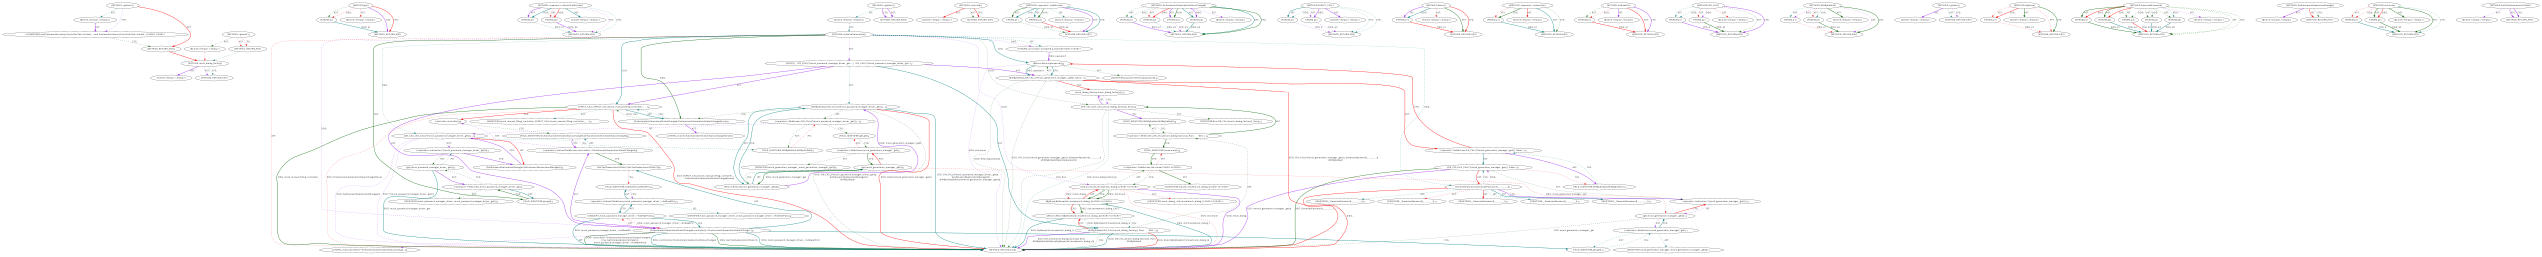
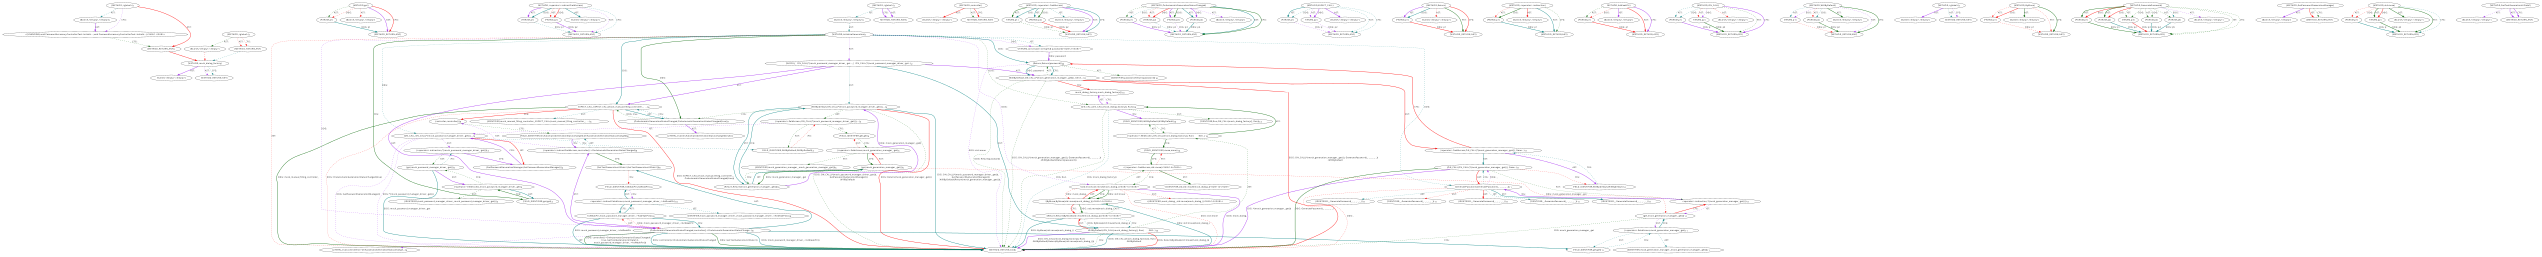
edge "(GeneratePassword,GeneratePassword(_, _, _, _, _))" -> "(<operator>.indirection,*(mock_generation_manager_.get()))": reversed
edge "(GeneratePassword,GeneratePassword(_, _, _, _, _))" -> "(METHOD_RETURN,void)": style bold -> dashed
